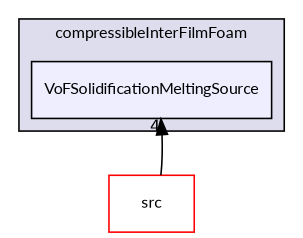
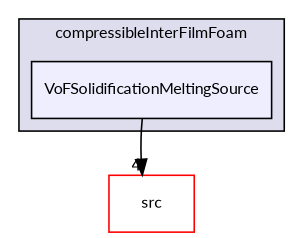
edge "src" -> "VoFSolidificationMeltingSource": reversed
